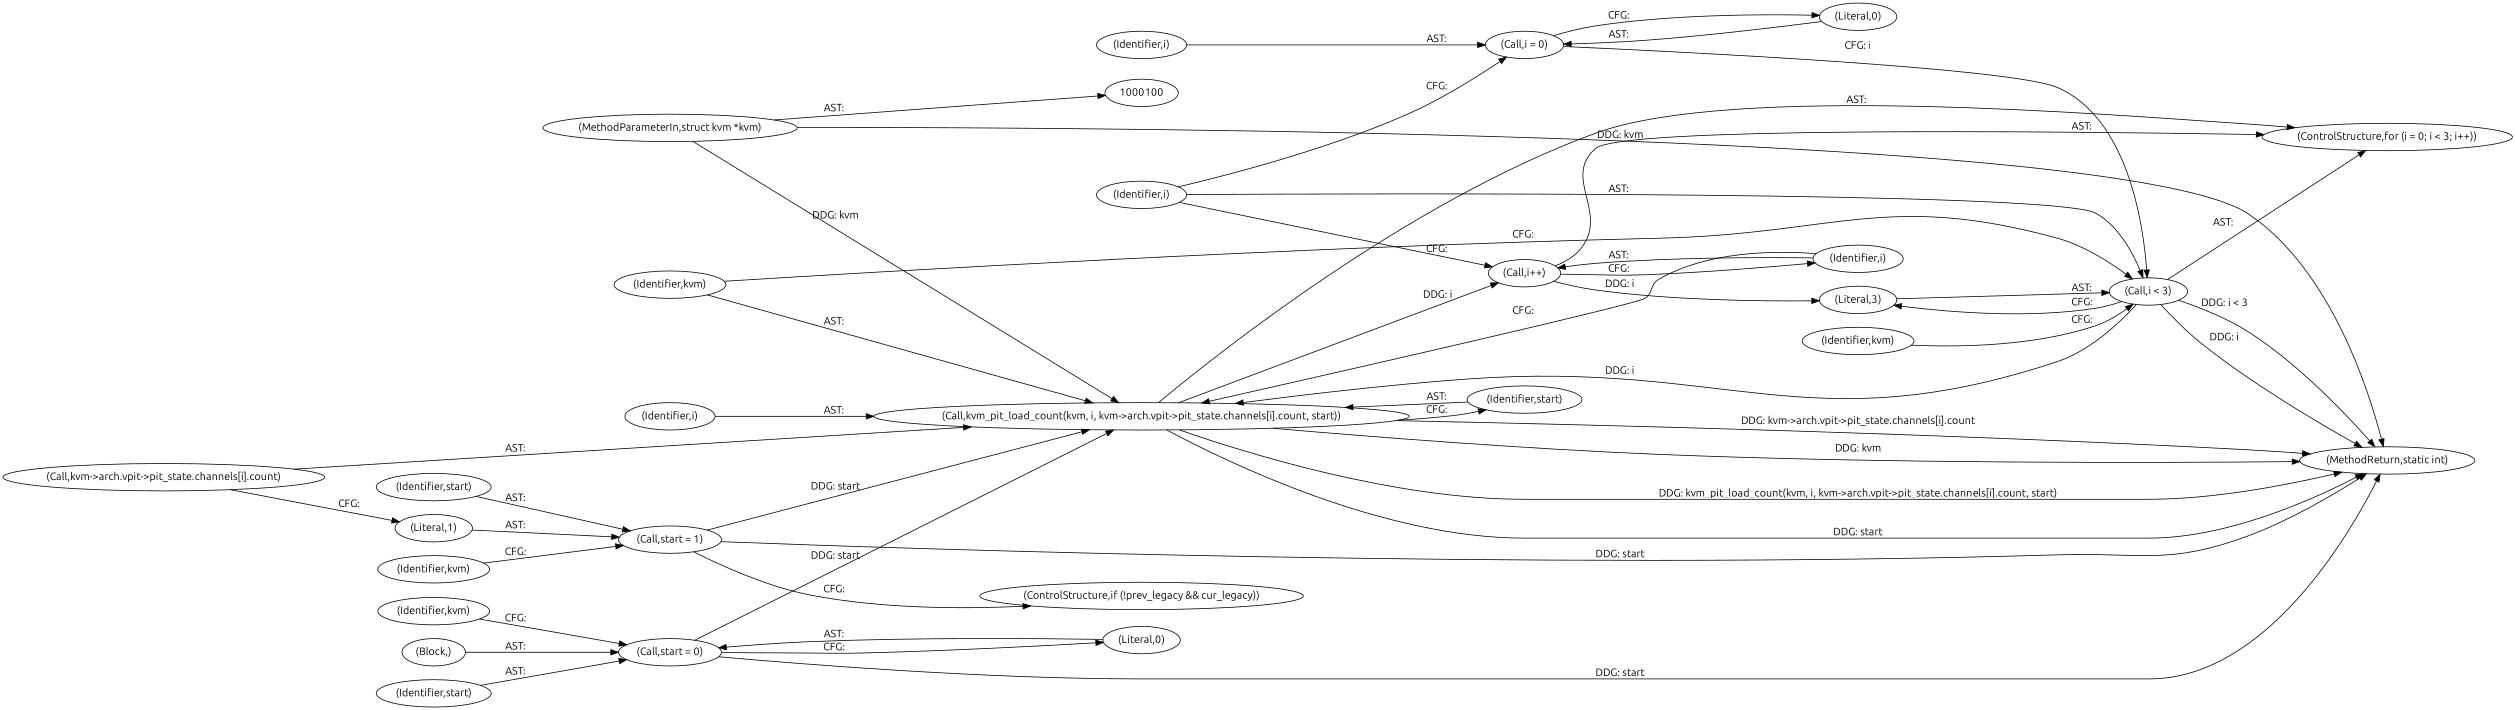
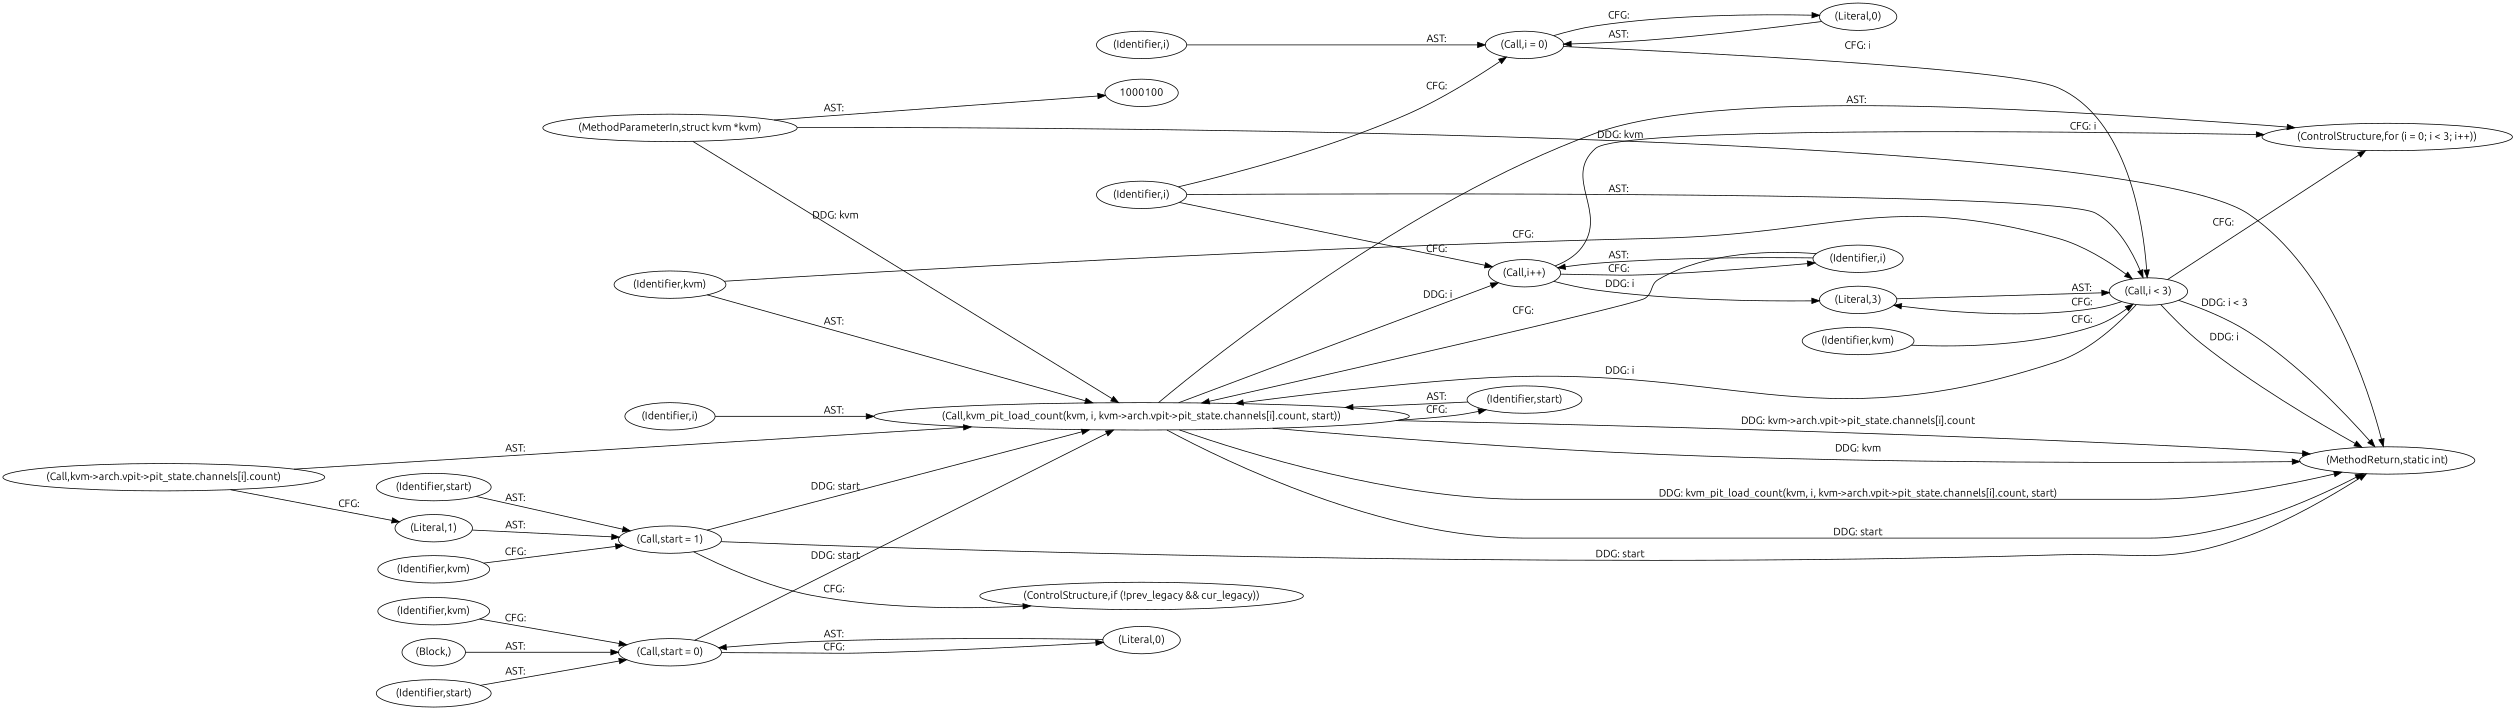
edge "(Call,i++)" -> "(ControlStructure,for (i = 0; i < 3; i++))": label "AST: " -> "CFG: i"
edge "(Call,i < 3)" -> "(ControlStructure,for (i = 0; i < 3; i++))": label "AST: " -> "CFG: "
edge "(Call,start = 0)" -> "(MethodReturn,static int)": removed, label "DDG: start"
